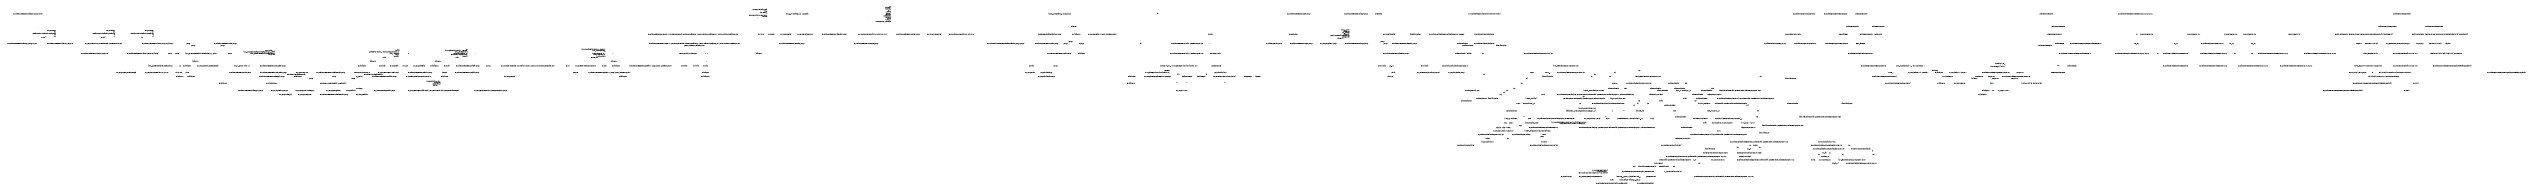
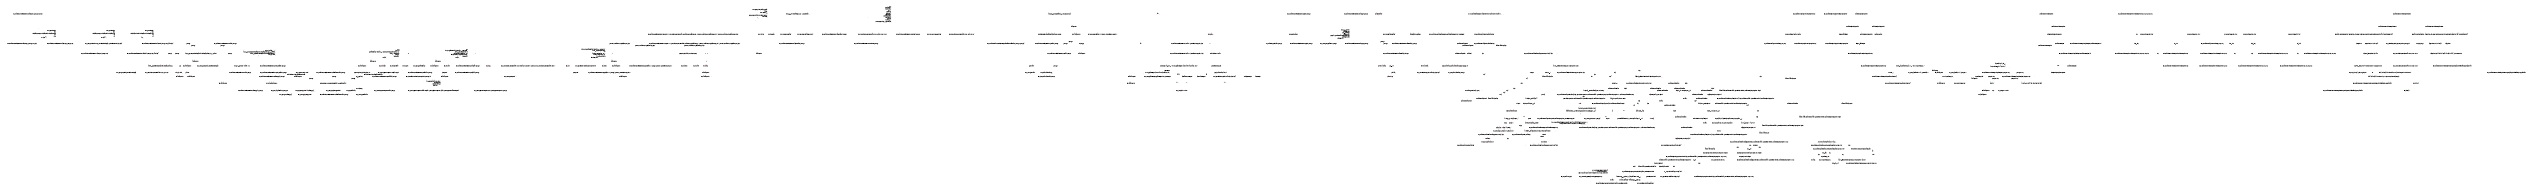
node "System.Func<CommandLine.Core.SpecificationProperty, object>": added
node "_line4 = line4": added
node "Entry System.Reflection.MethodBase.Invoke(object, object[])": added
